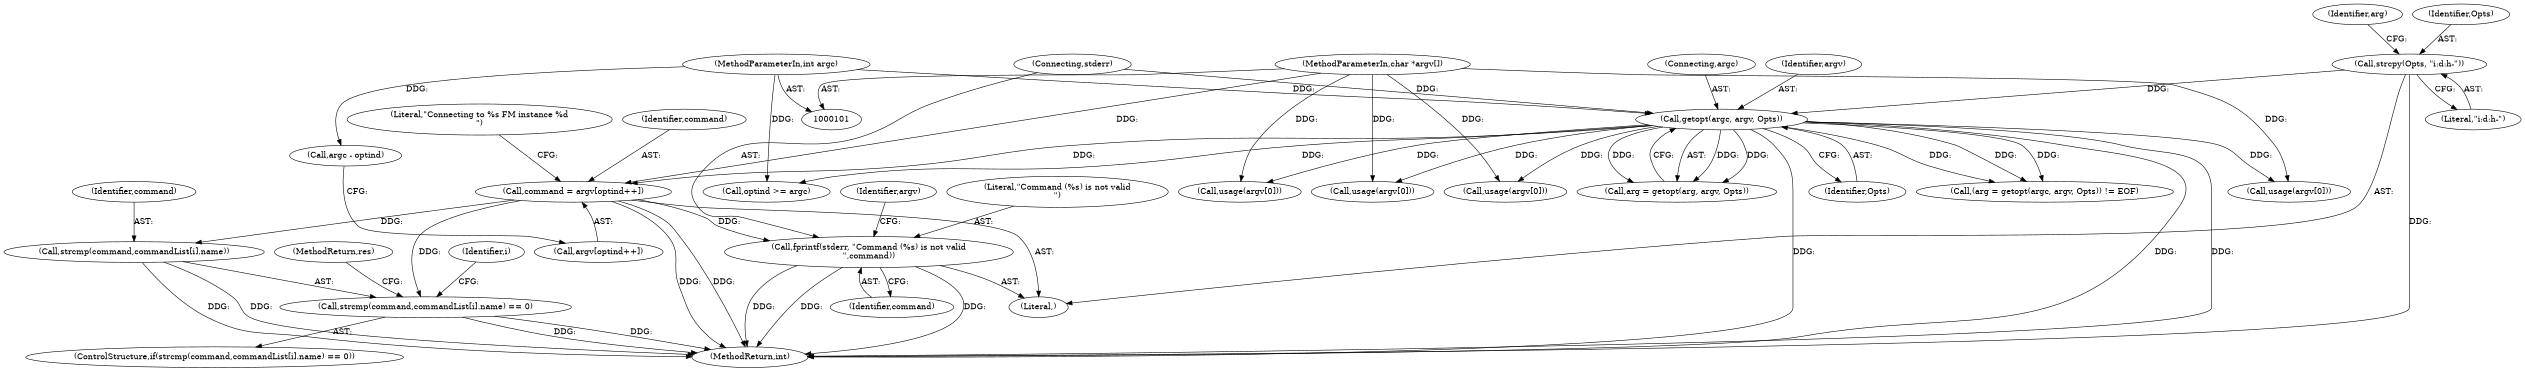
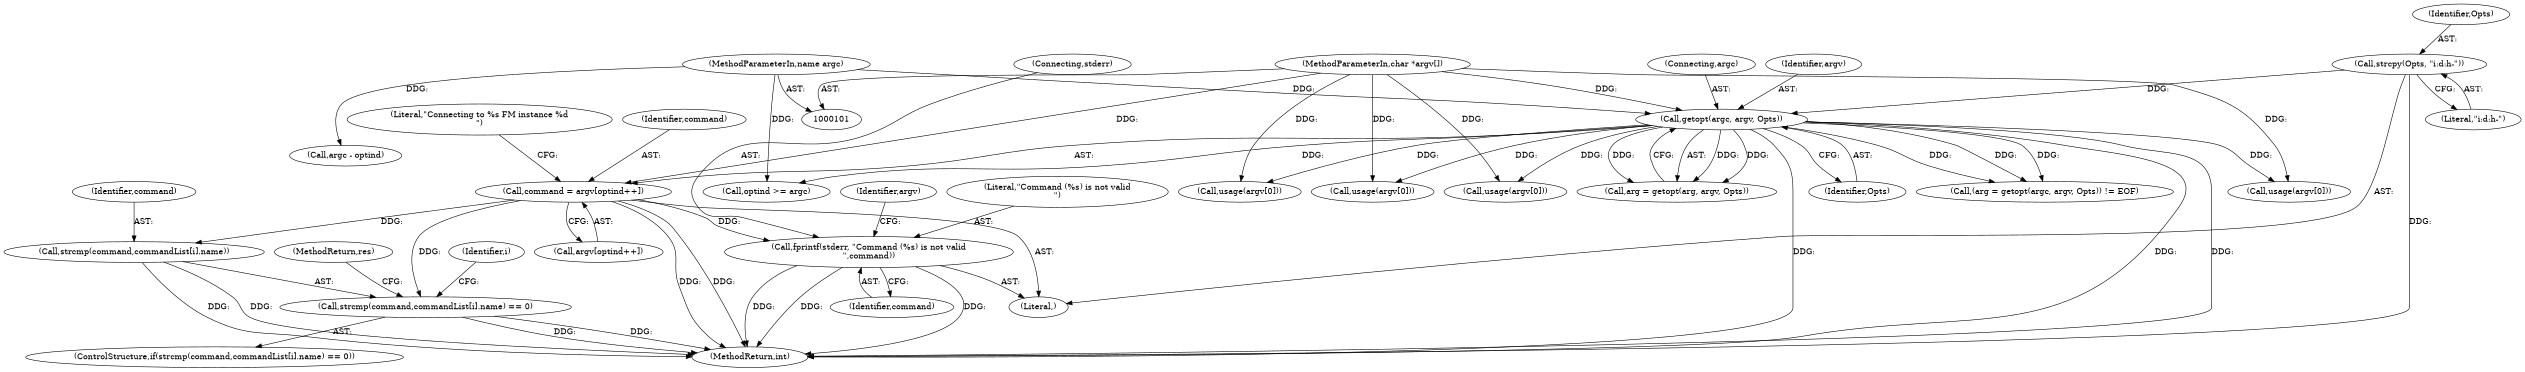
node "(Identifier,arg)": removed
node "(MethodParameterIn,int argc)": label "(MethodParameterIn,int argc)" -> "(MethodParameterIn,name argc)"
edge "(Connecting,stderr)" -> "(Call,getopt(argc, argv, Opts))": now "(MethodParameterIn,char *argv[])" -> "(Call,getopt(argc, argv, Opts))"
edge "(Call,getopt(argc, argv, Opts))" -> "(Call,command = argv[optind++])": label "DDG: " -> "AST: "
edge "(Call,argc - optind)" -> "(Call,argv[optind++])": now "(Call,command = argv[optind++])" -> "(Call,argv[optind++])"
